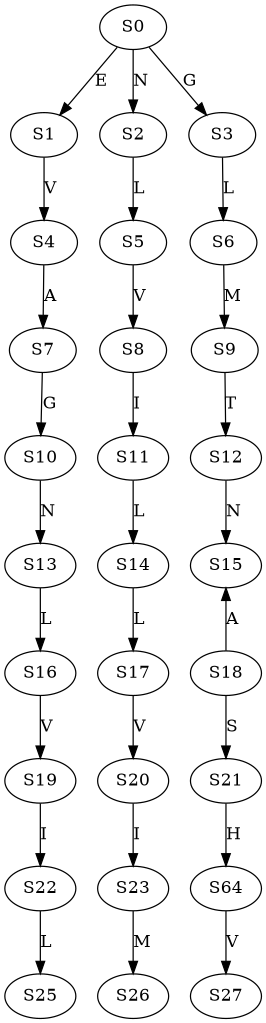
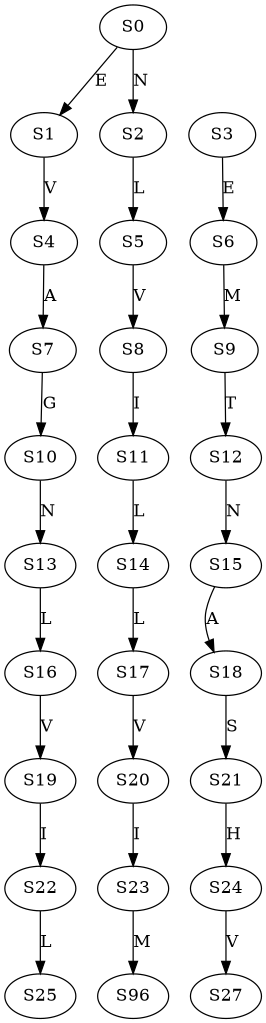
edge "S0" -> "S3": removed, label "G"
edge "S3" -> "S6": label "L" -> "E"
edge "S18" -> "S15": reversed
node "S64": label "S64" -> "S24"
node "S26": label "S26" -> "S96"
